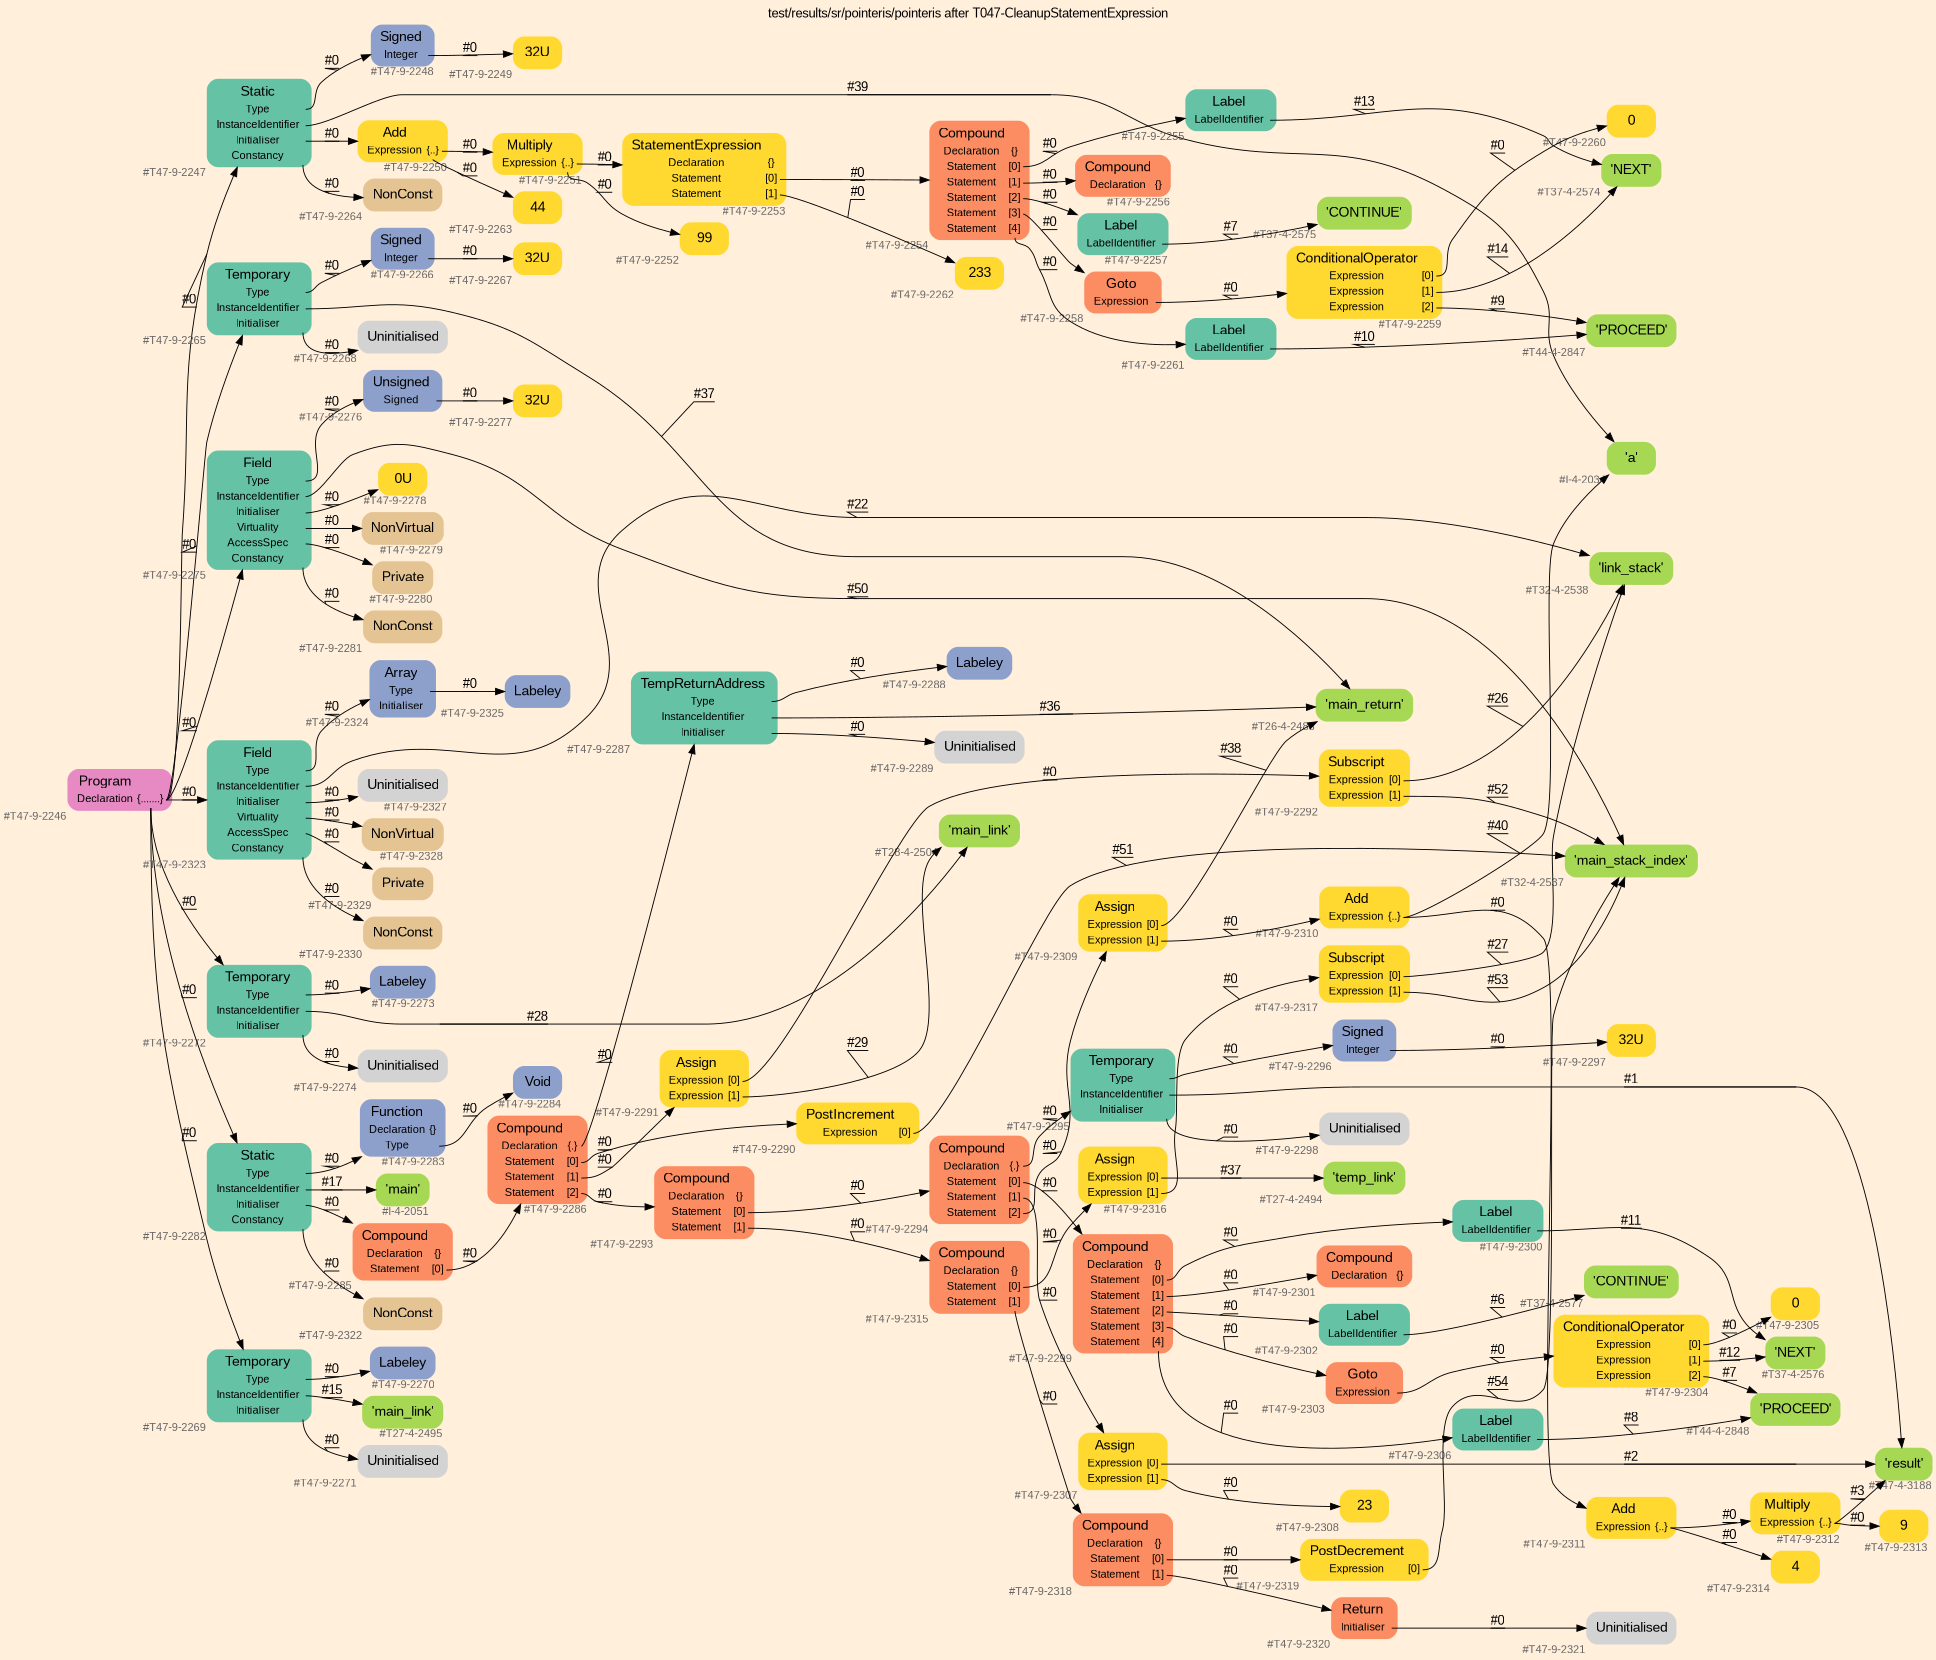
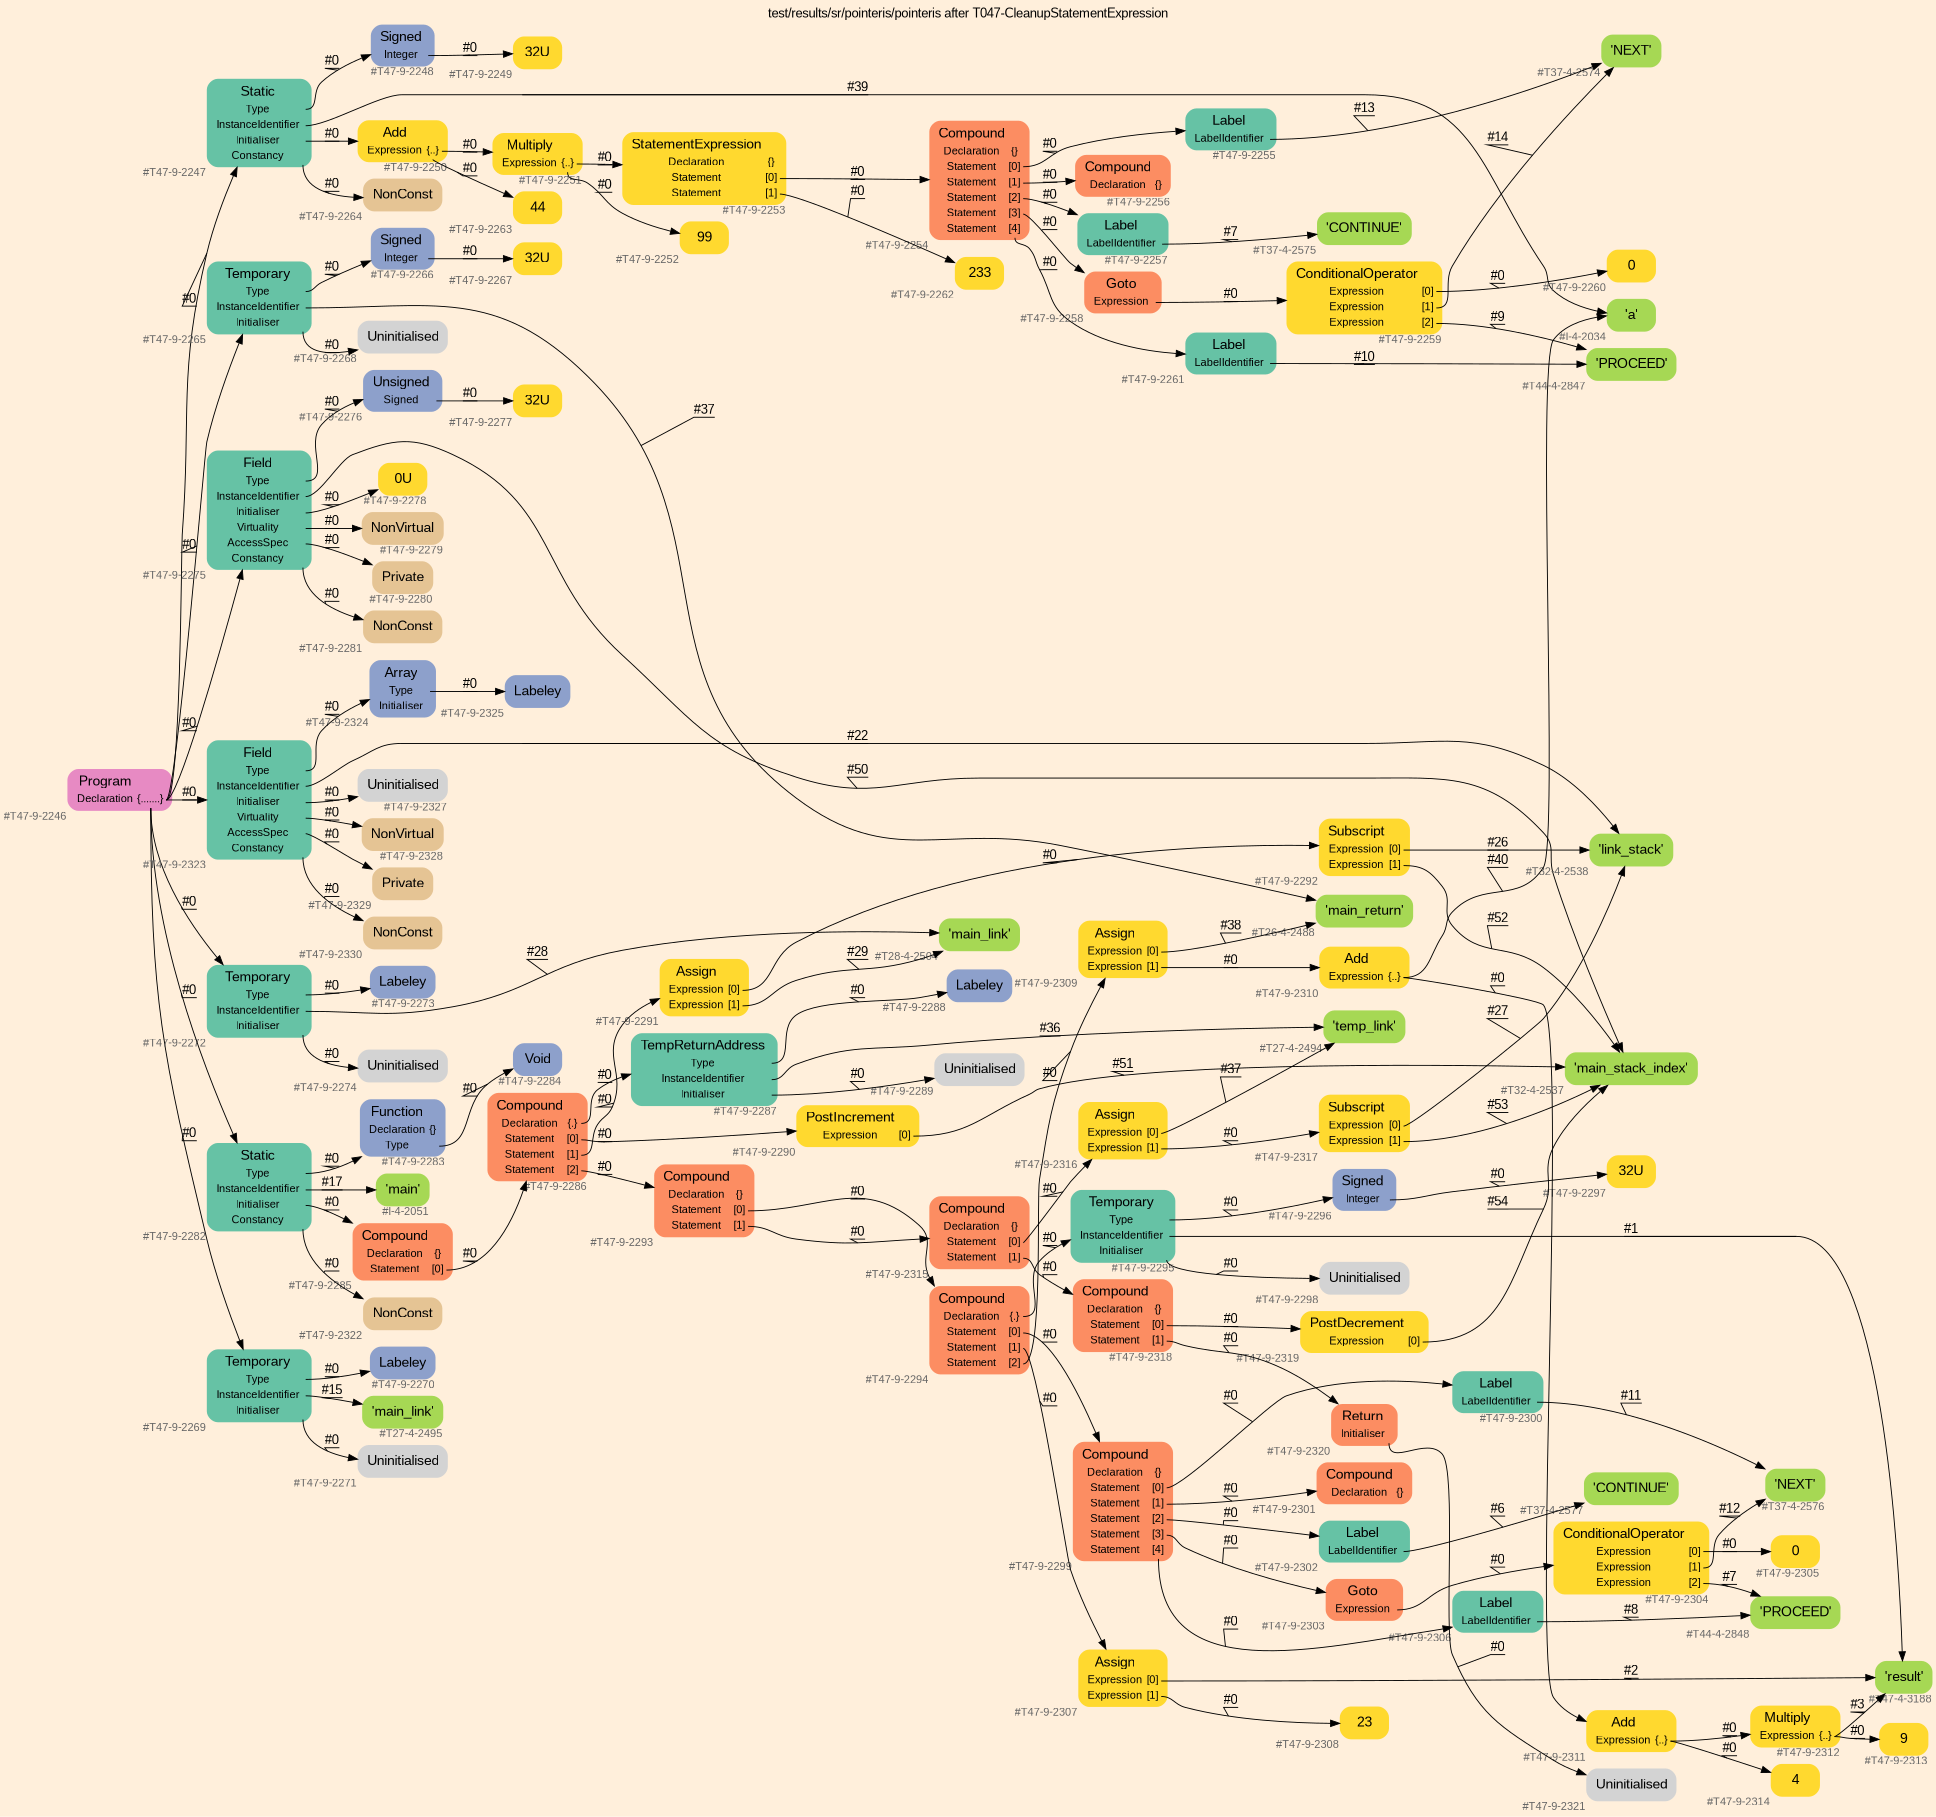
edge "TempReturnAddress" -> "'main_return'": now "TempReturnAddress" -> "'temp_link'"
